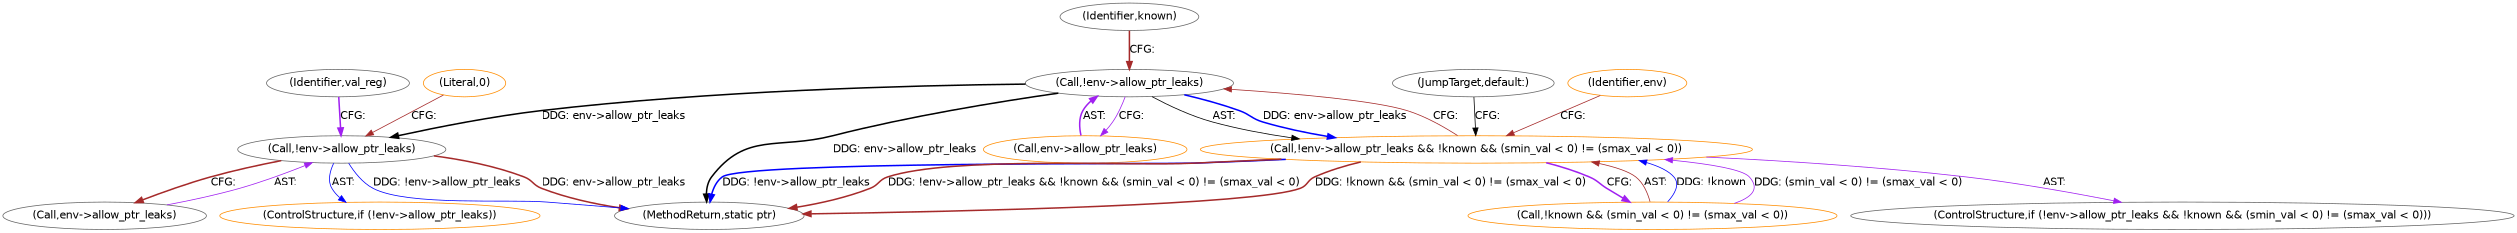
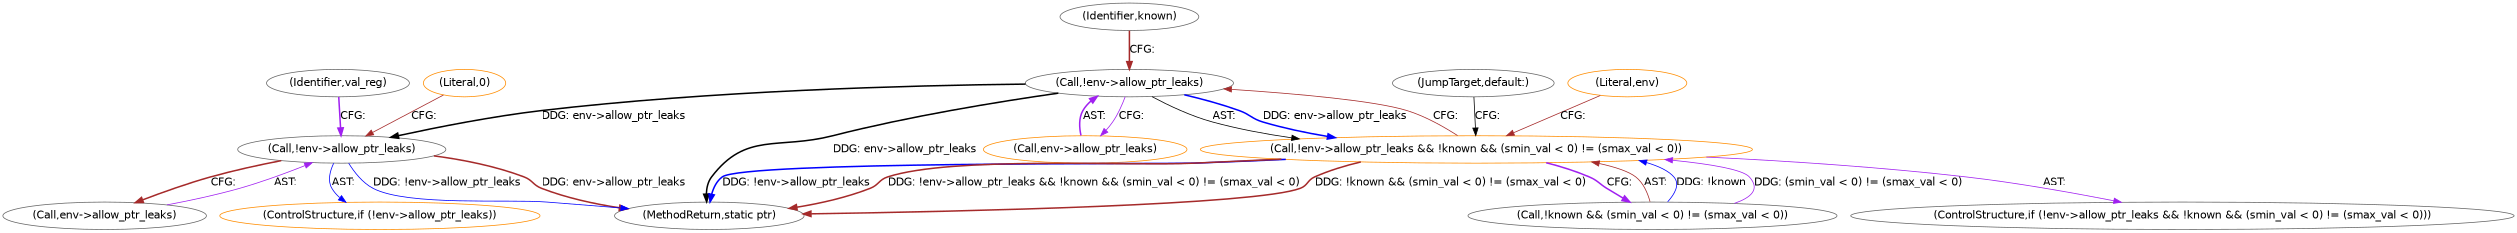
node "(Identifier,env)": label "(Identifier,env)" -> "(Literal,env)"
node "(Call,!known && (smin_val < 0) != (smax_val < 0))": color darkorange -> gray40
